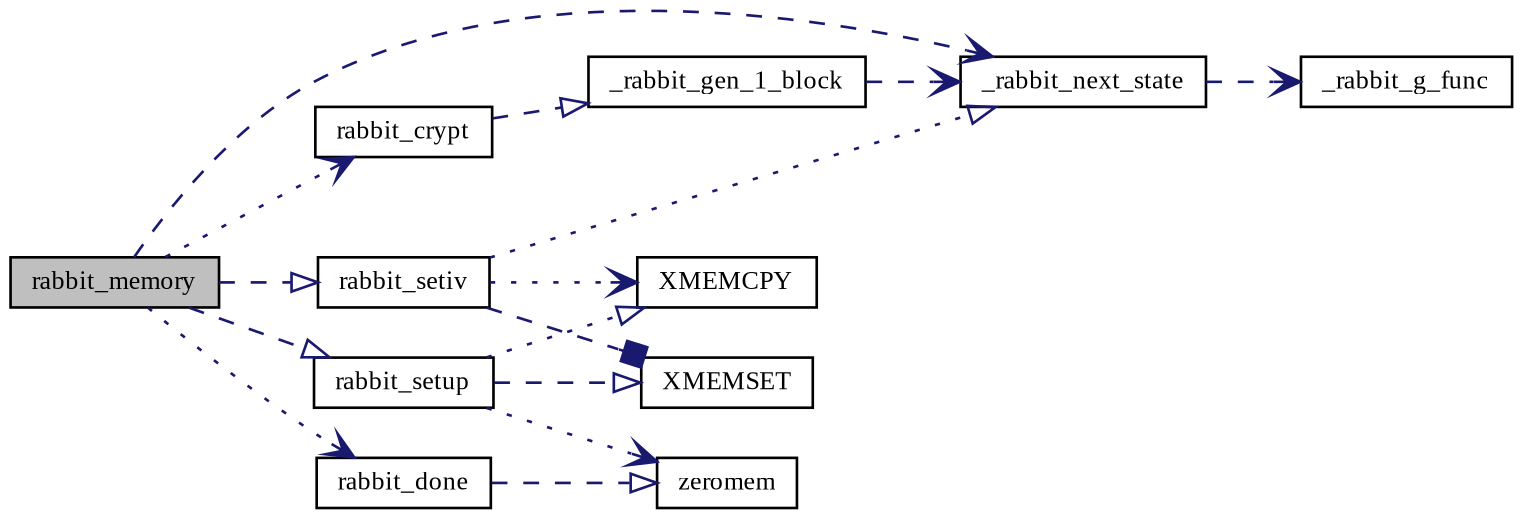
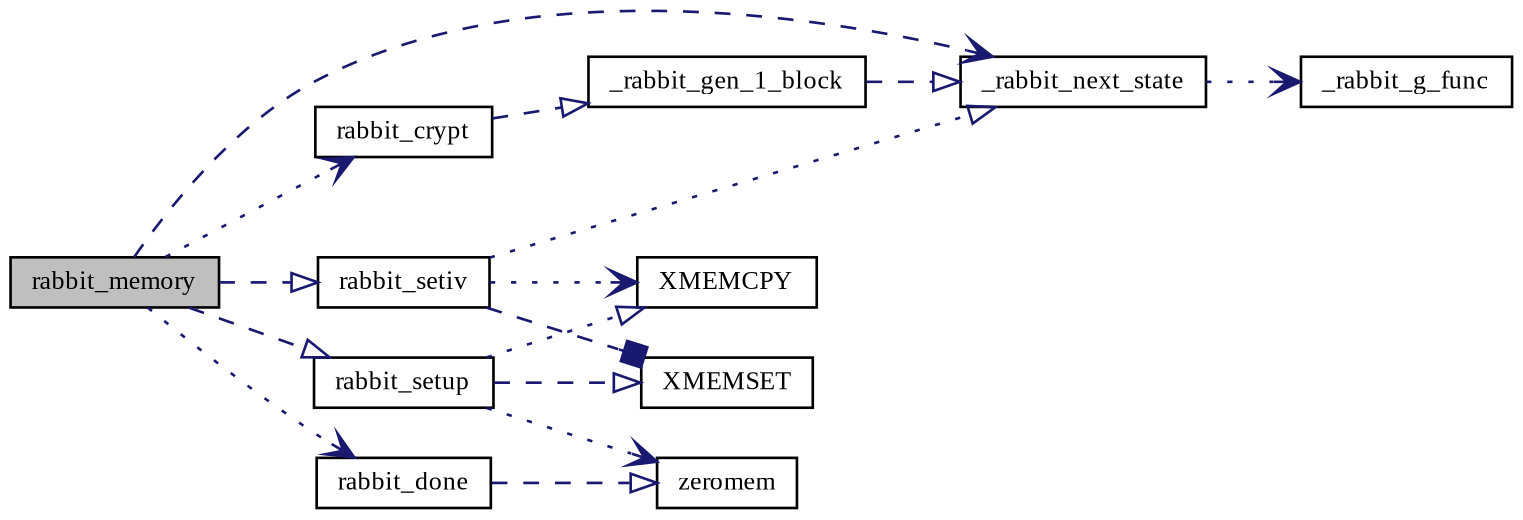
edge "_rabbit_gen_1_block" -> "_rabbit_next_state": arrowhead vee -> onormal
edge "_rabbit_next_state" -> "_rabbit_g_func": style dashed -> dotted
